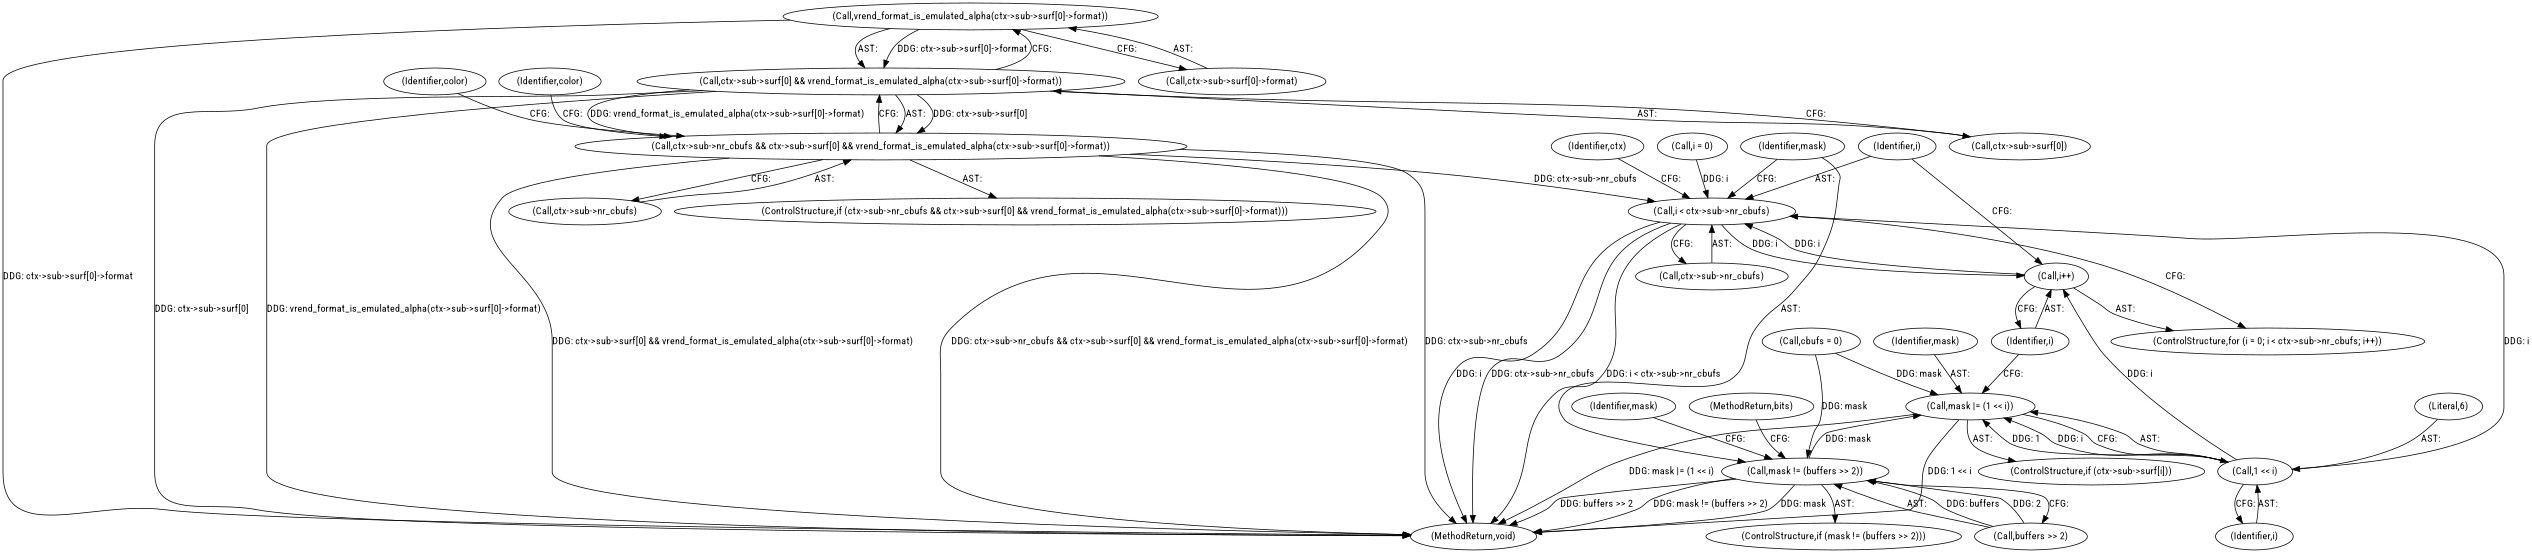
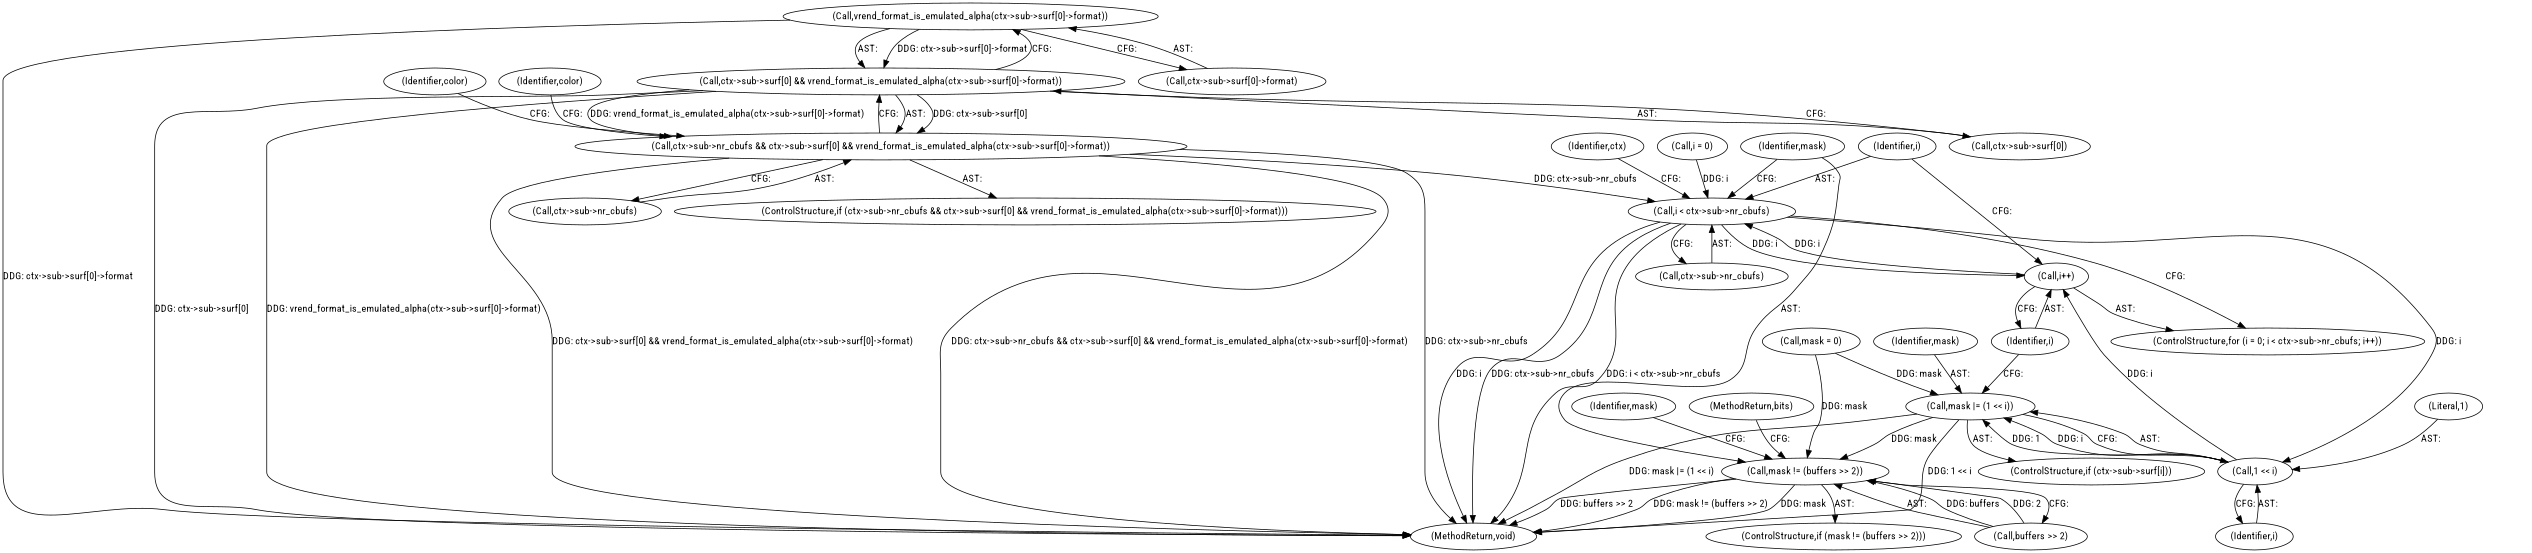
edge "(Call,1 << i)" -> "(Call,i < ctx->sub->nr_cbufs)": reversed
node "(Call,cbufs = 0)": label "(Call,cbufs = 0)" -> "(Call,mask = 0)"
node "(Literal,6)": label "(Literal,6)" -> "(Literal,1)"
edge "(Call,mask != (buffers >> 2))" -> "(Call,mask |= (1 << i))": reversed
